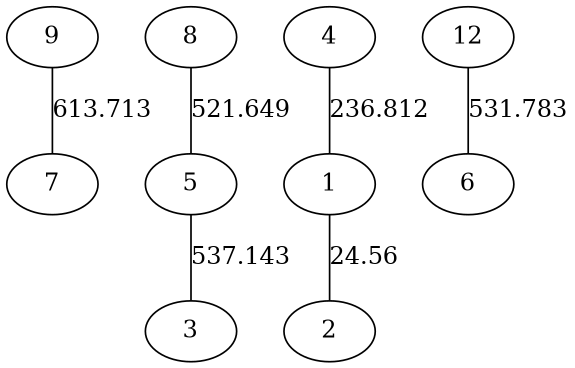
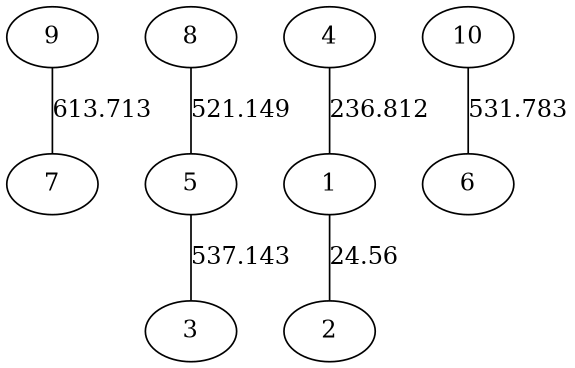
node "12": label "12" -> "10"
edge "8" -- "5": label "521.649" -> "521.149"
